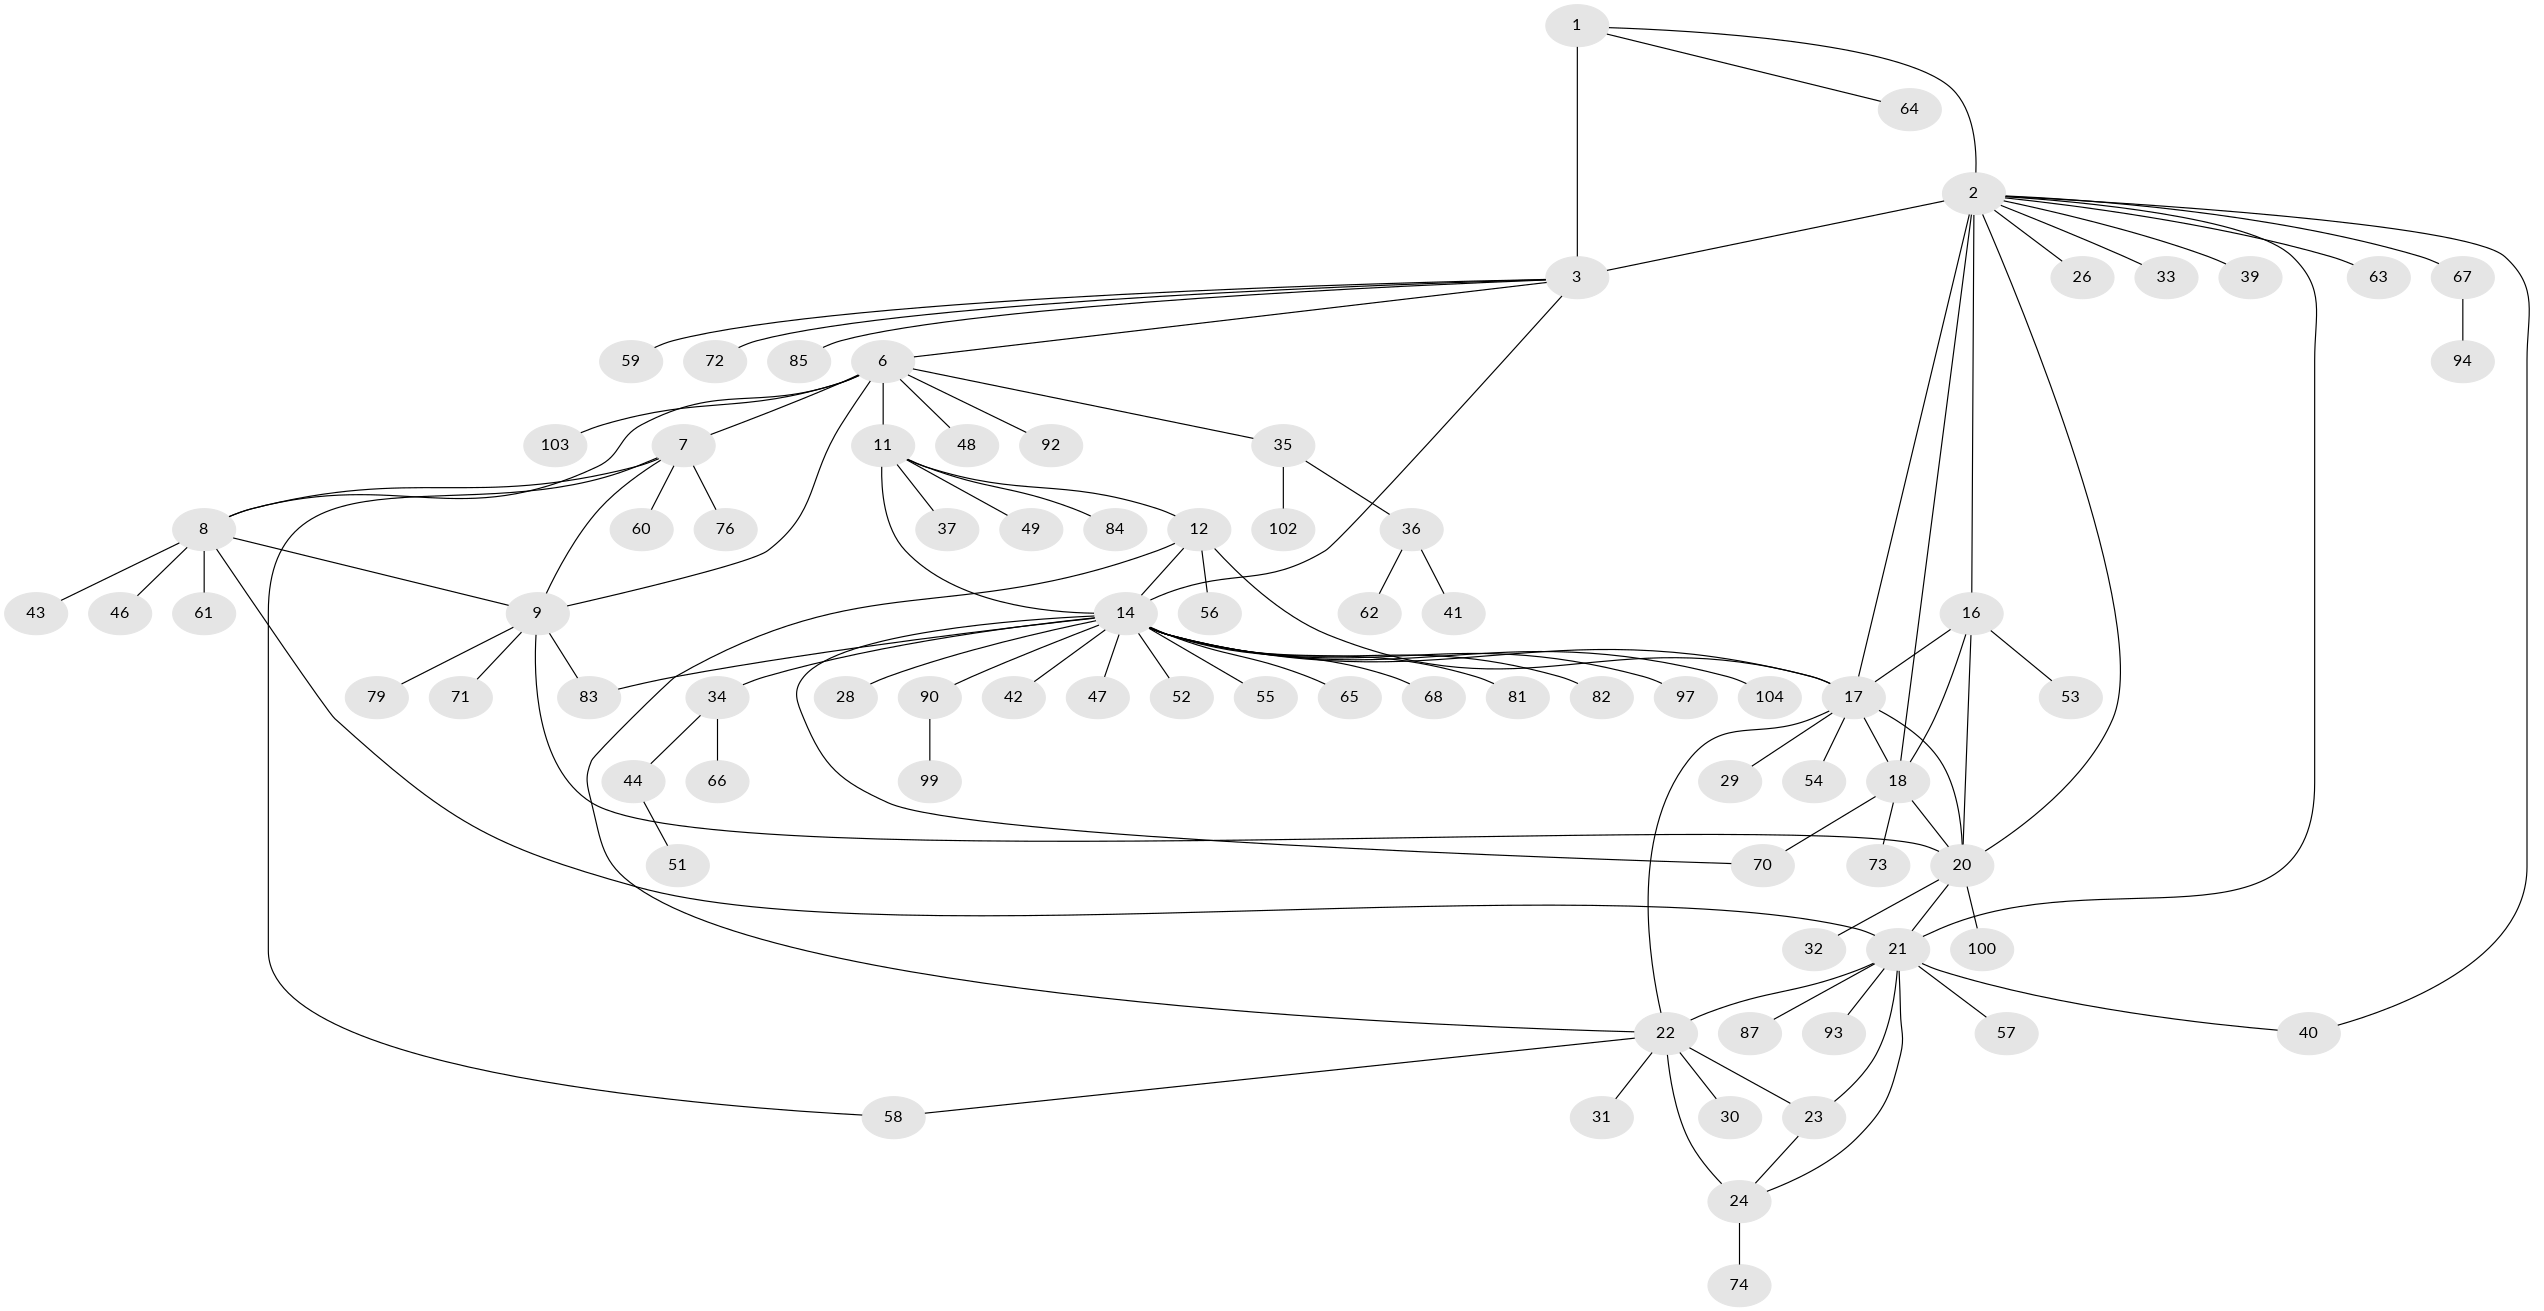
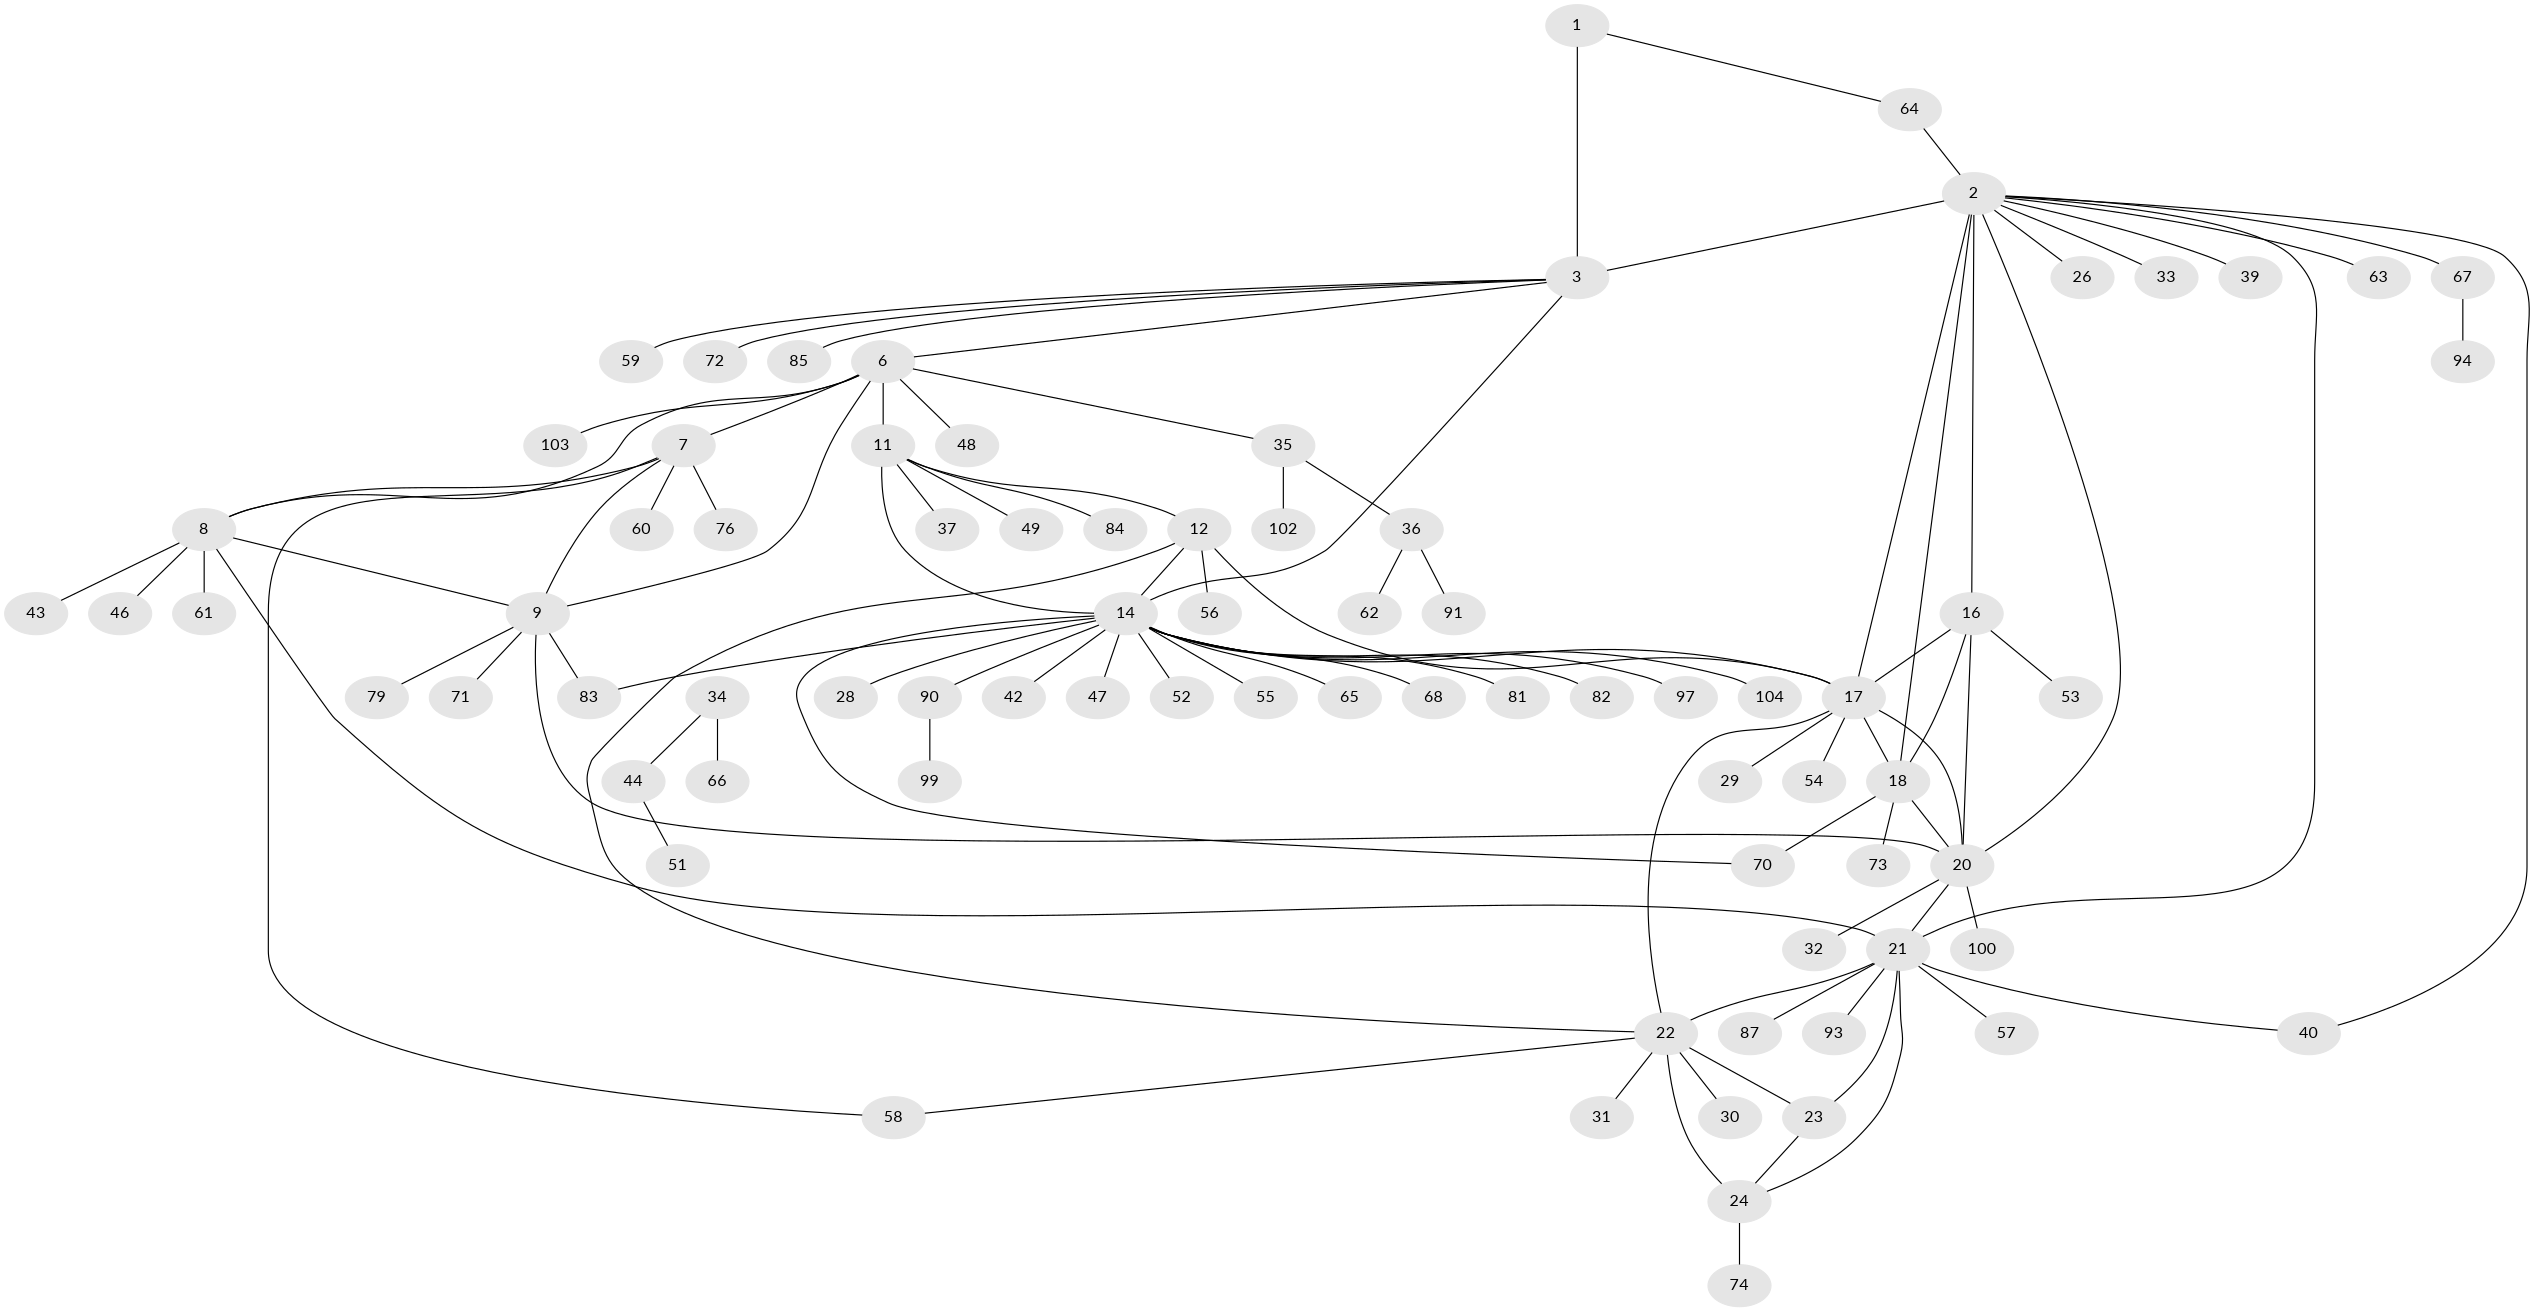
edge "1" -- "2": now "64" -- "2"
node "92": removed
node "41": label "41" -> "91"
edge "14" -- "34": removed
